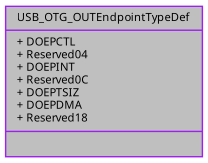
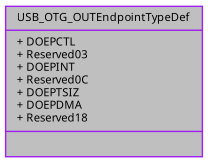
node "USB_OTG_OUTEndpointTypeDef": text "+ Reserved04" -> "+ Reserved03"
